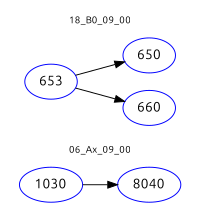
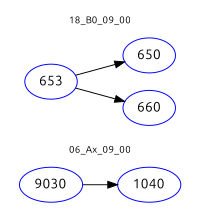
node "1030": label "1030" -> "9030"
node "8040": label "8040" -> "1040"
